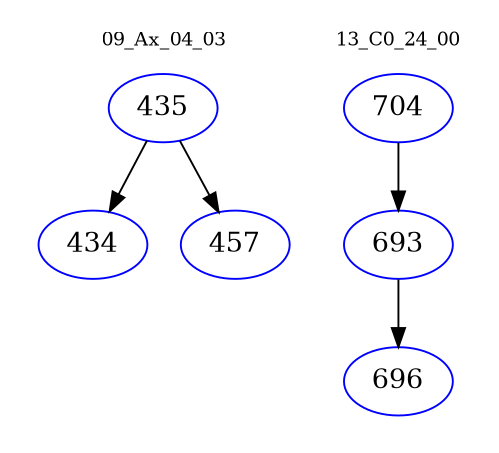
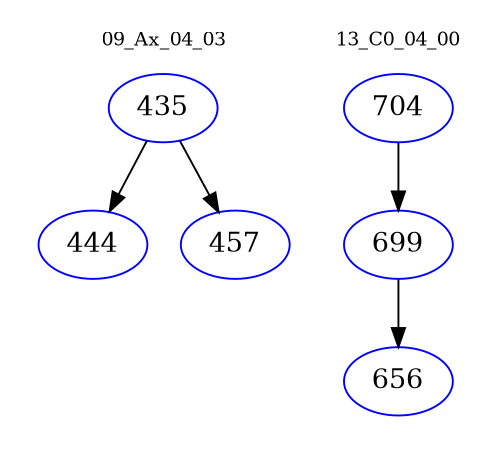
cluster "13_C0_24_00": label "13_C0_24_00" -> "13_C0_04_00"
node "434": label "434" -> "444"
node "693": label "693" -> "699"
node "696": label "696" -> "656"
